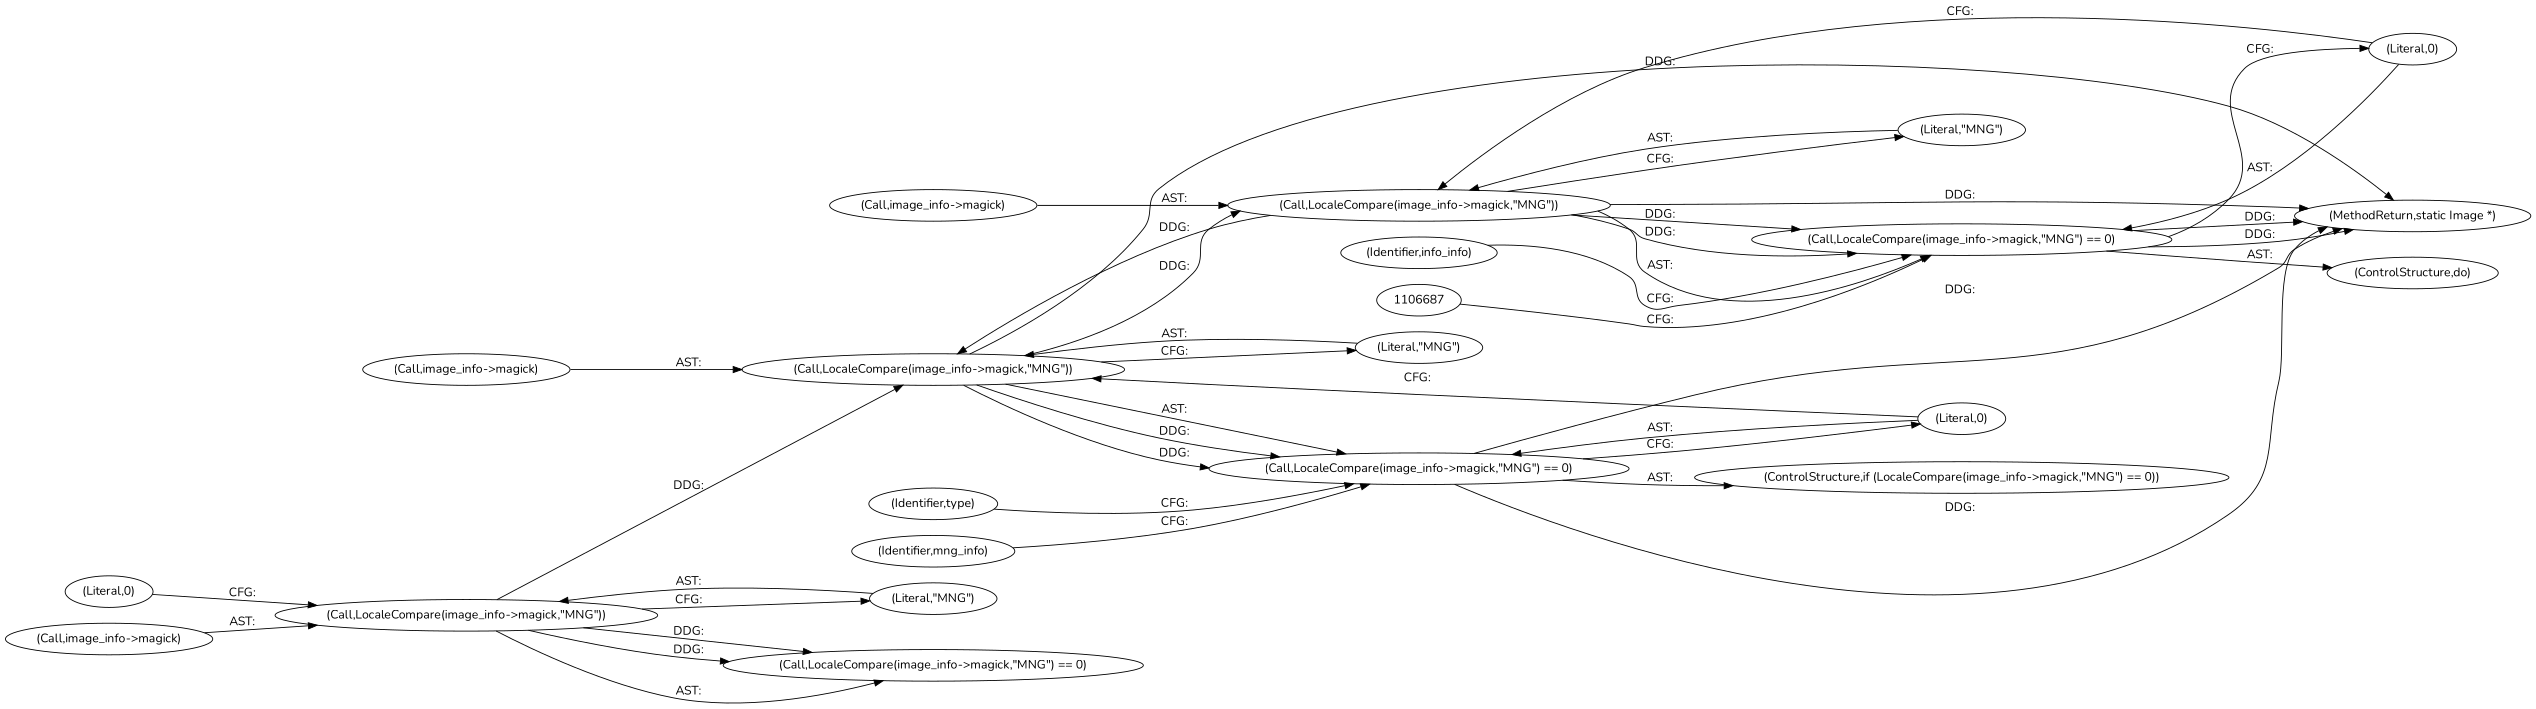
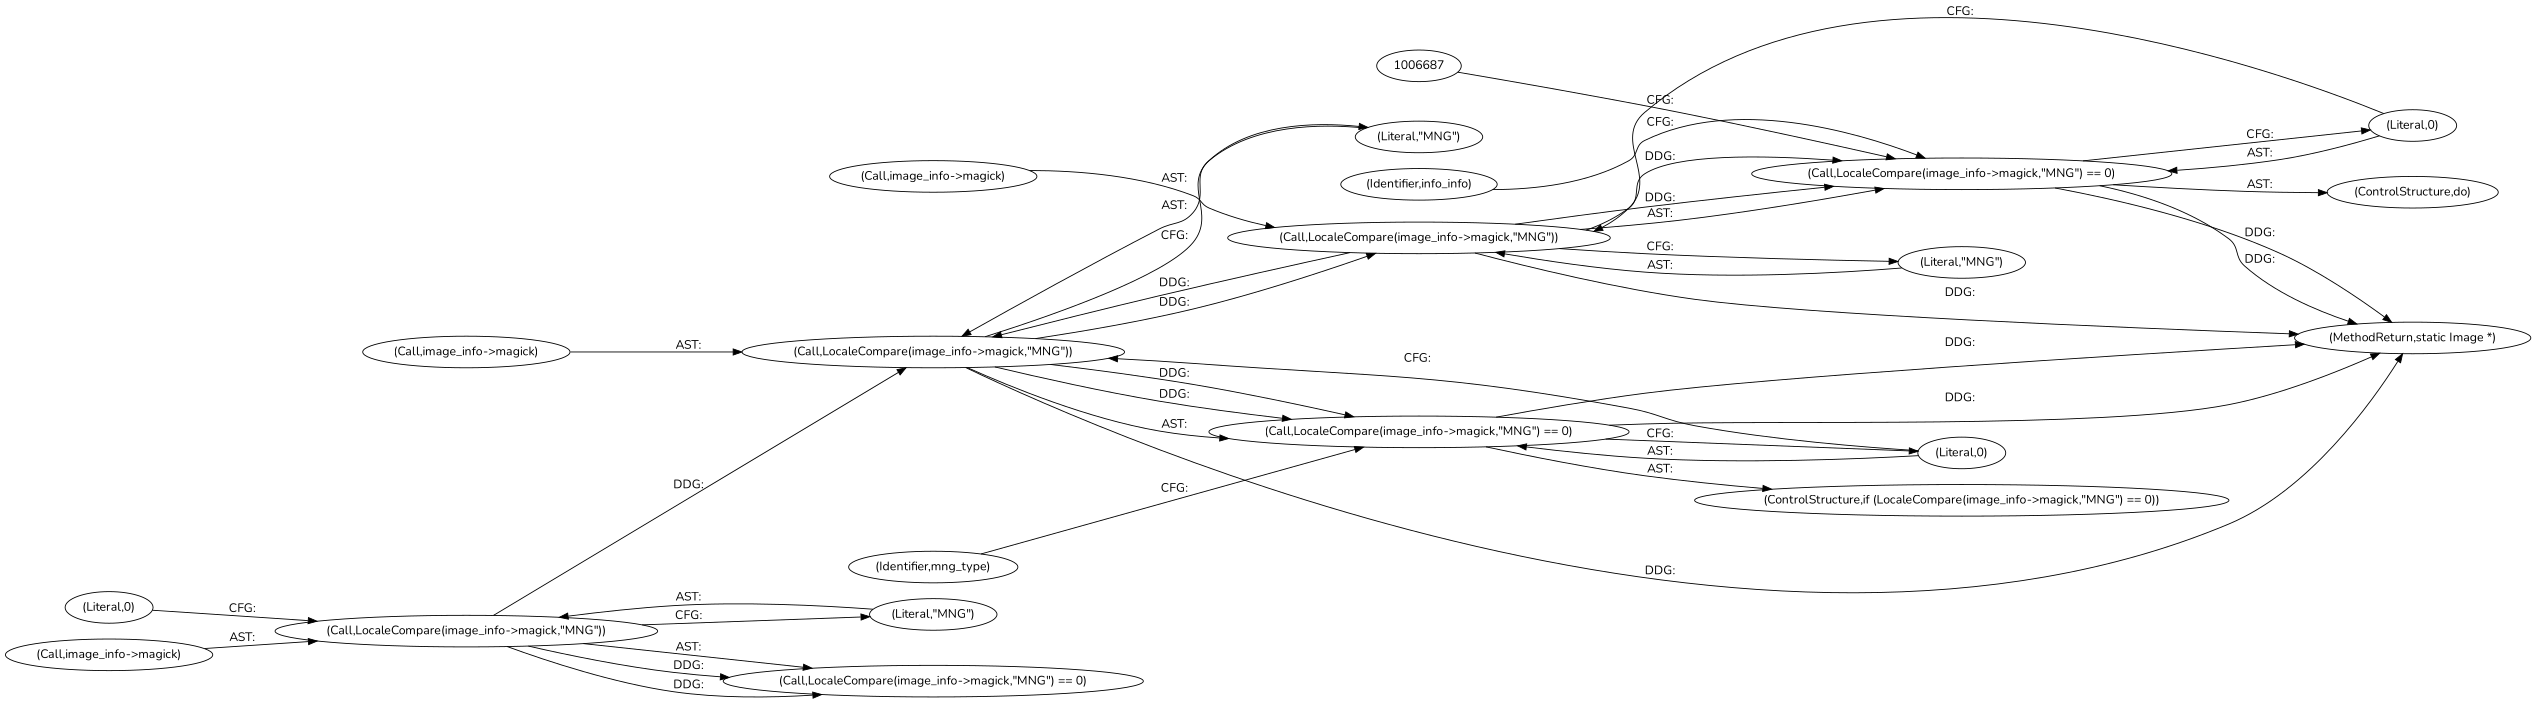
node "1106687": label "1106687" -> "1006687"
node "(Identifier,type)": removed
node "(Identifier,mng_info)": label "(Identifier,mng_info)" -> "(Identifier,mng_type)"
